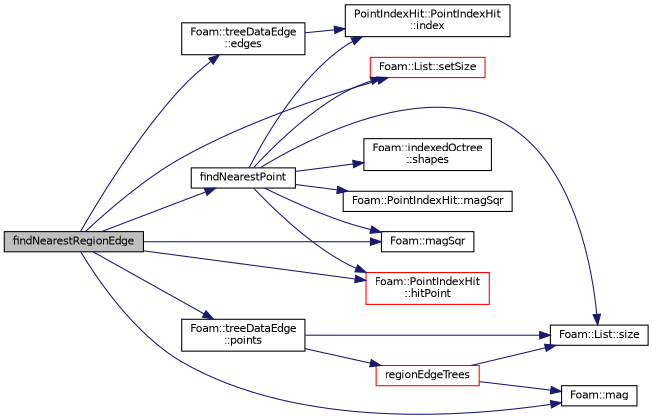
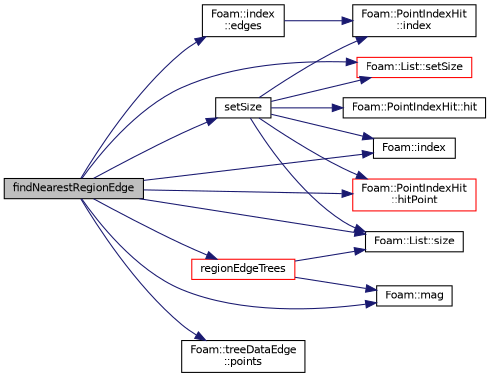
node "PointIndexHit::PointIndexHit ::index": label "PointIndexHit::PointIndexHit ::index" -> "Foam::PointIndexHit ::index"
node "Foam::treeDataEdge ::edges": label "Foam::treeDataEdge ::edges" -> "Foam::index ::edges"
node "Foam::indexedOctree ::shapes": removed
node "findNearestPoint": label "findNearestPoint" -> "setSize"
node "Foam::PointIndexHit::magSqr": label "Foam::PointIndexHit::magSqr" -> "Foam::PointIndexHit::hit"
node "Foam::magSqr": label "Foam::magSqr" -> "Foam::index"
edge "Foam::treeDataEdge ::points" -> "Foam::List::size": now "findNearestRegionEdge" -> "Foam::List::size"
edge "Foam::treeDataEdge ::points" -> "regionEdgeTrees": now "findNearestRegionEdge" -> "regionEdgeTrees"
